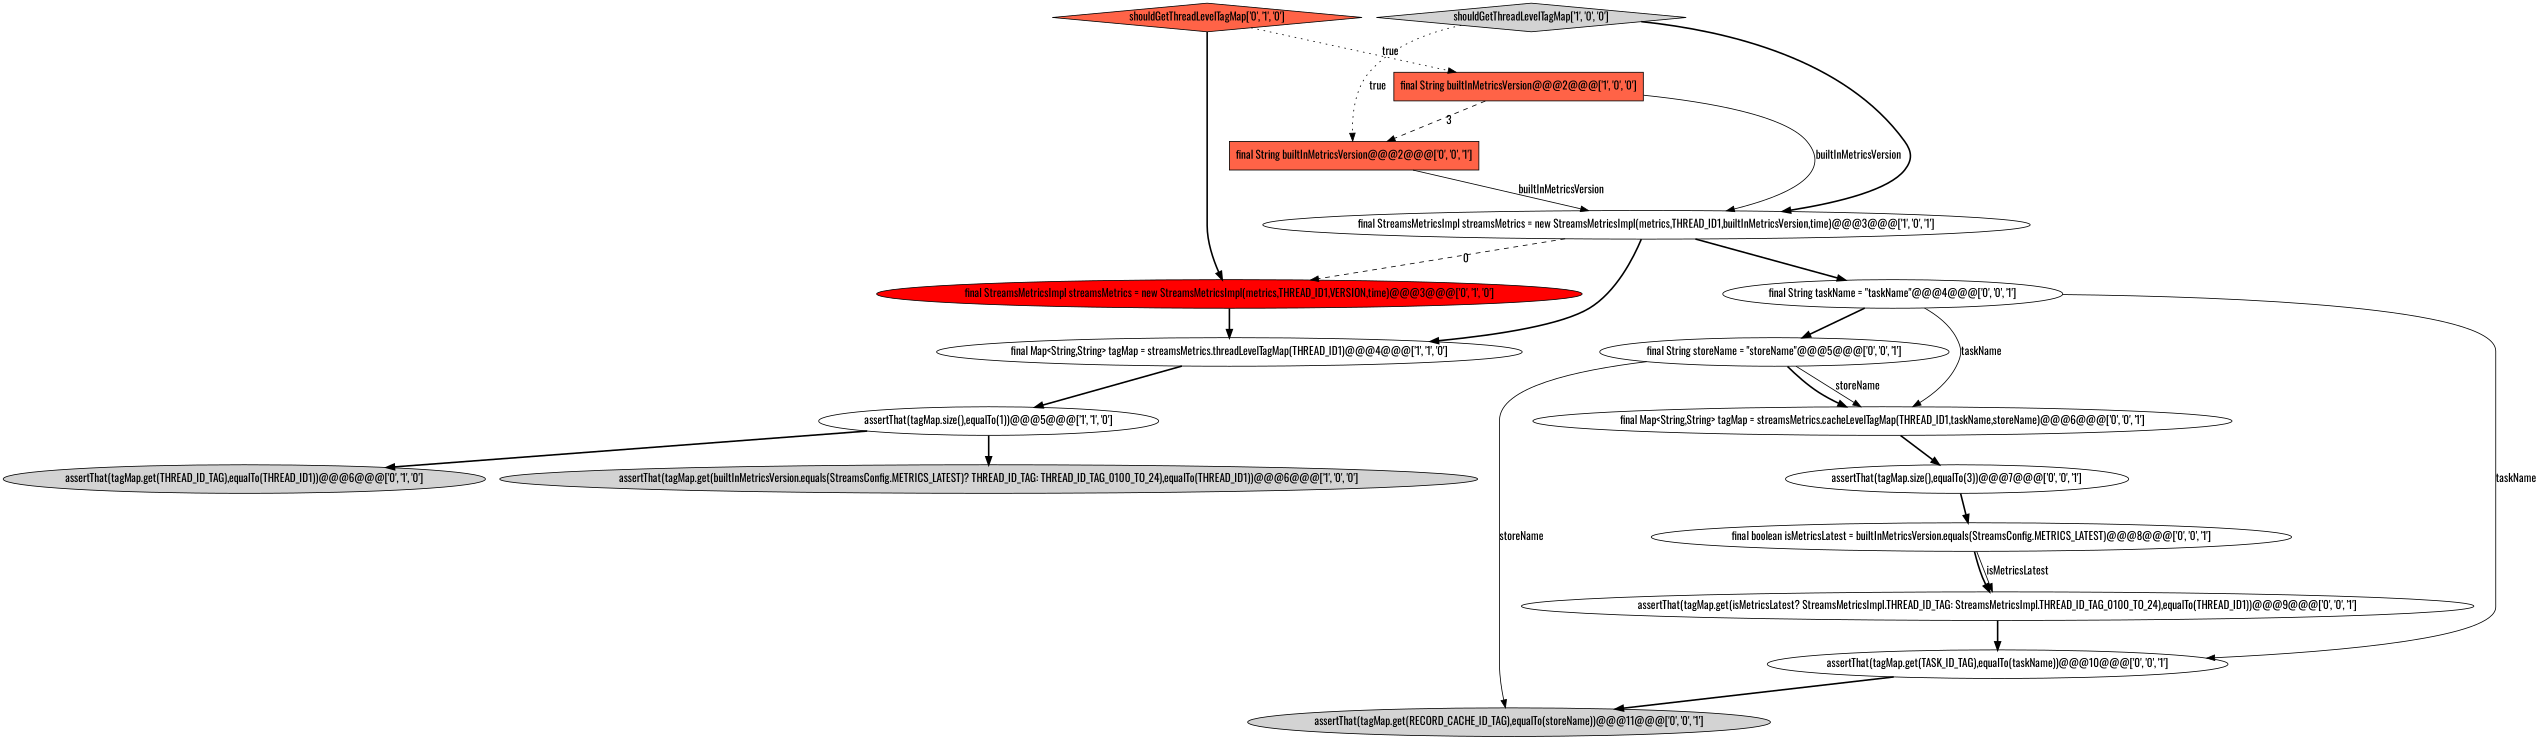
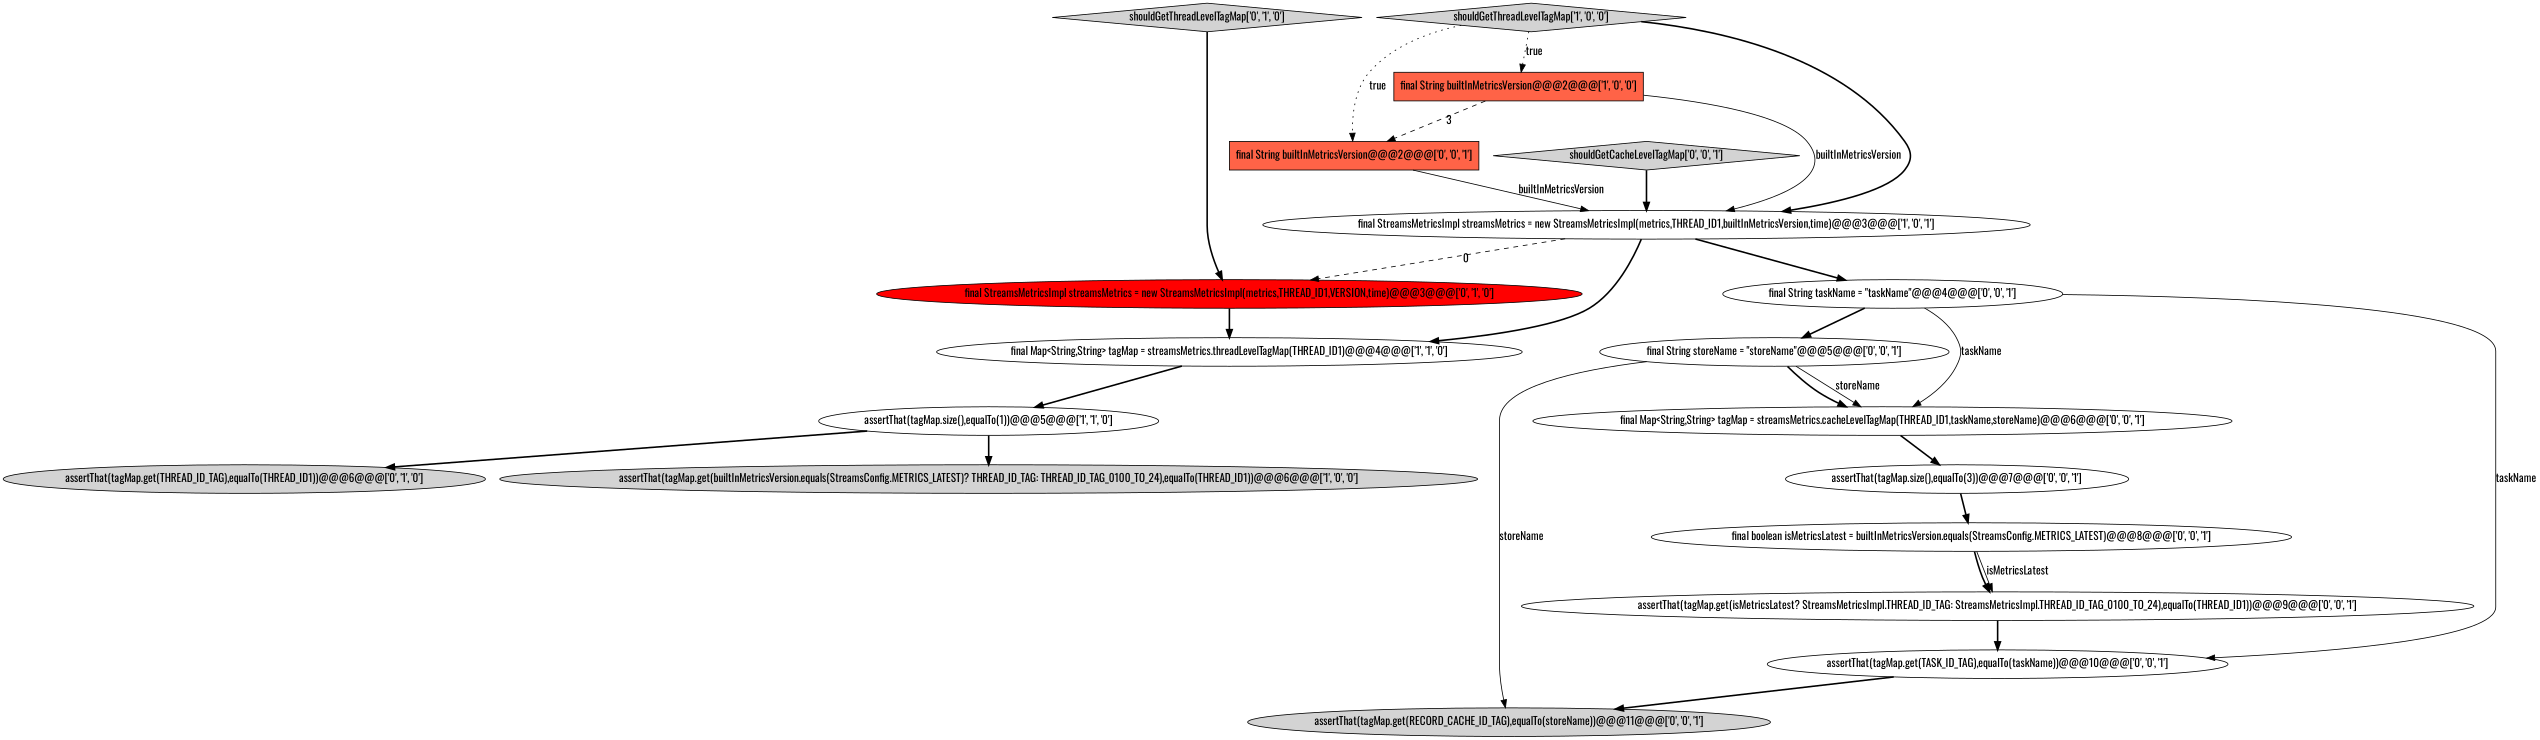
node "shouldGetThreadLevelTagMap['0', '1', '0']": fillcolor tomato -> lightgray
edge "shouldGetThreadLevelTagMap['0', '1', '0']" -> "final String builtInMetricsVersion@@@2@@@['1', '0', '0']": now "shouldGetThreadLevelTagMap['1', '0', '0']" -> "final String builtInMetricsVersion@@@2@@@['1', '0', '0']"
node "shouldGetCacheLevelTagMap['0', '0', '1']": added
